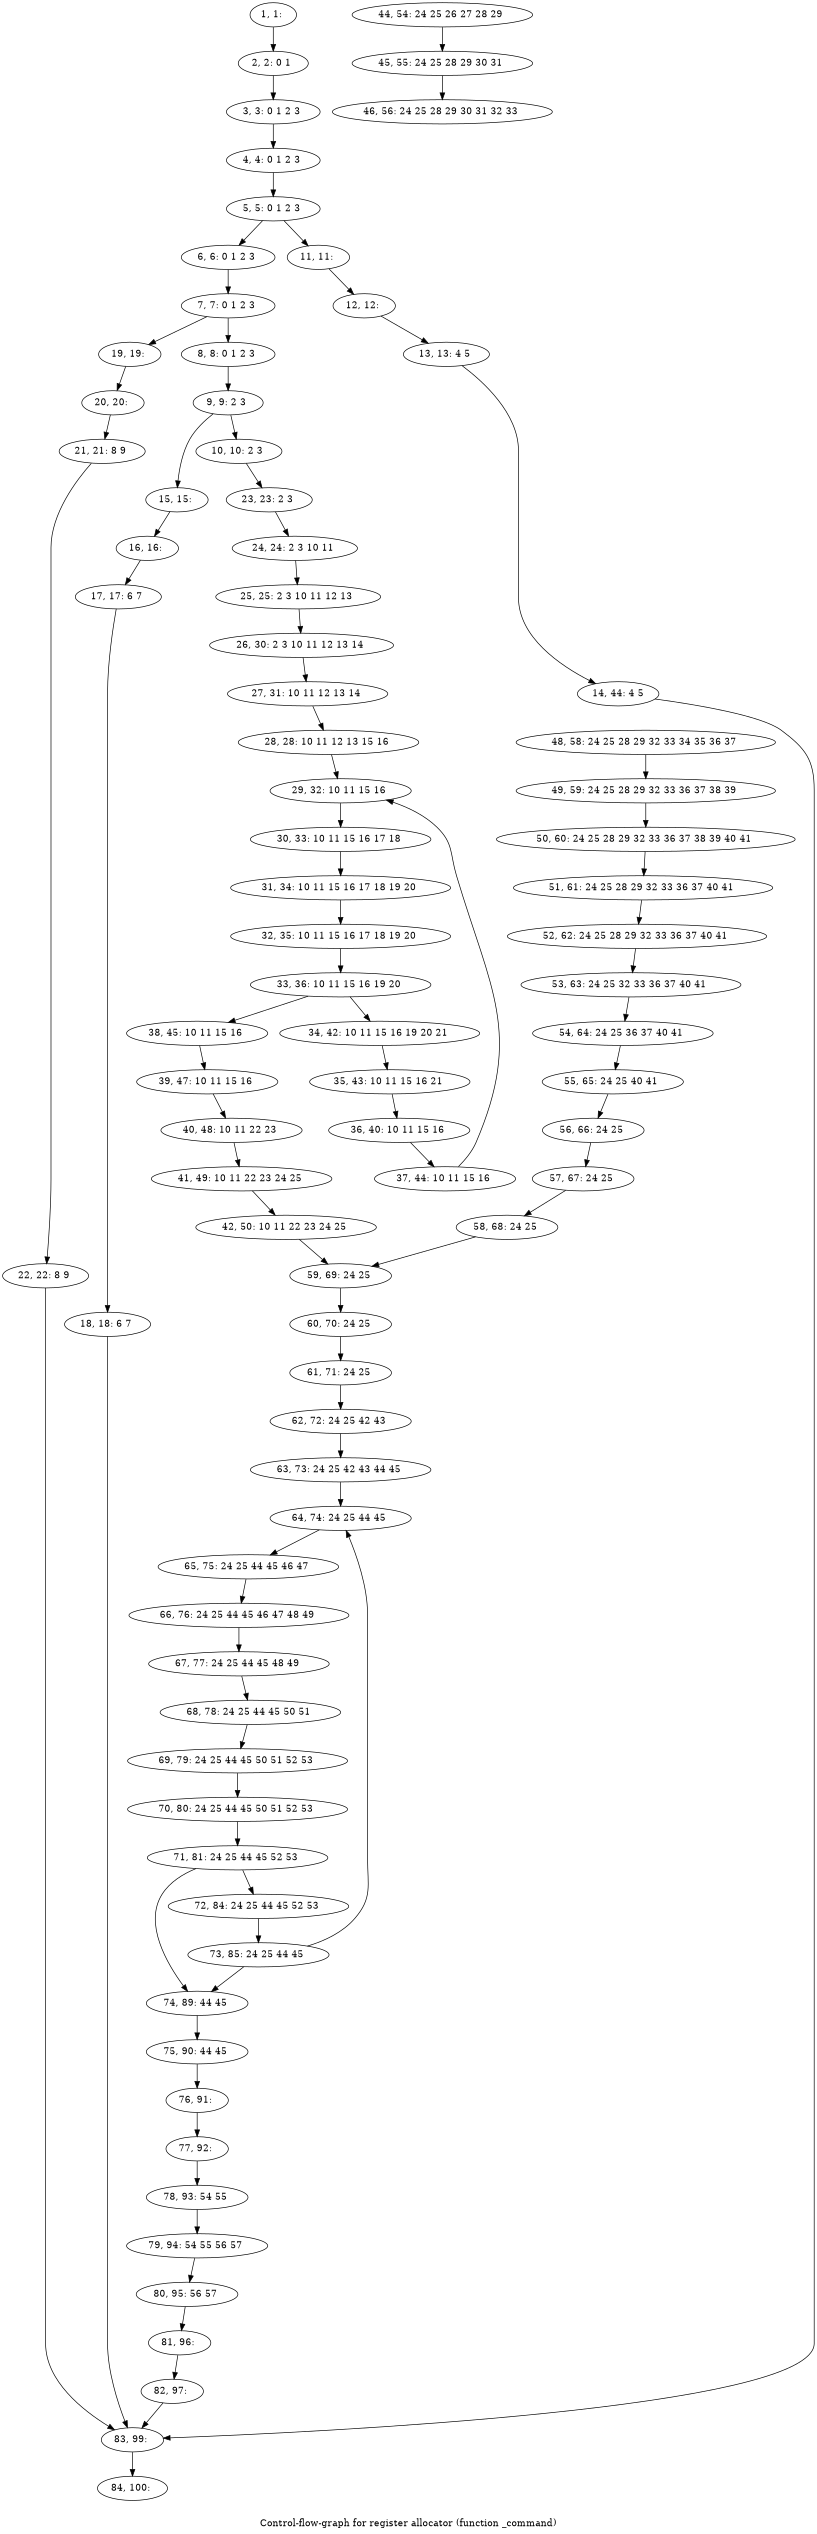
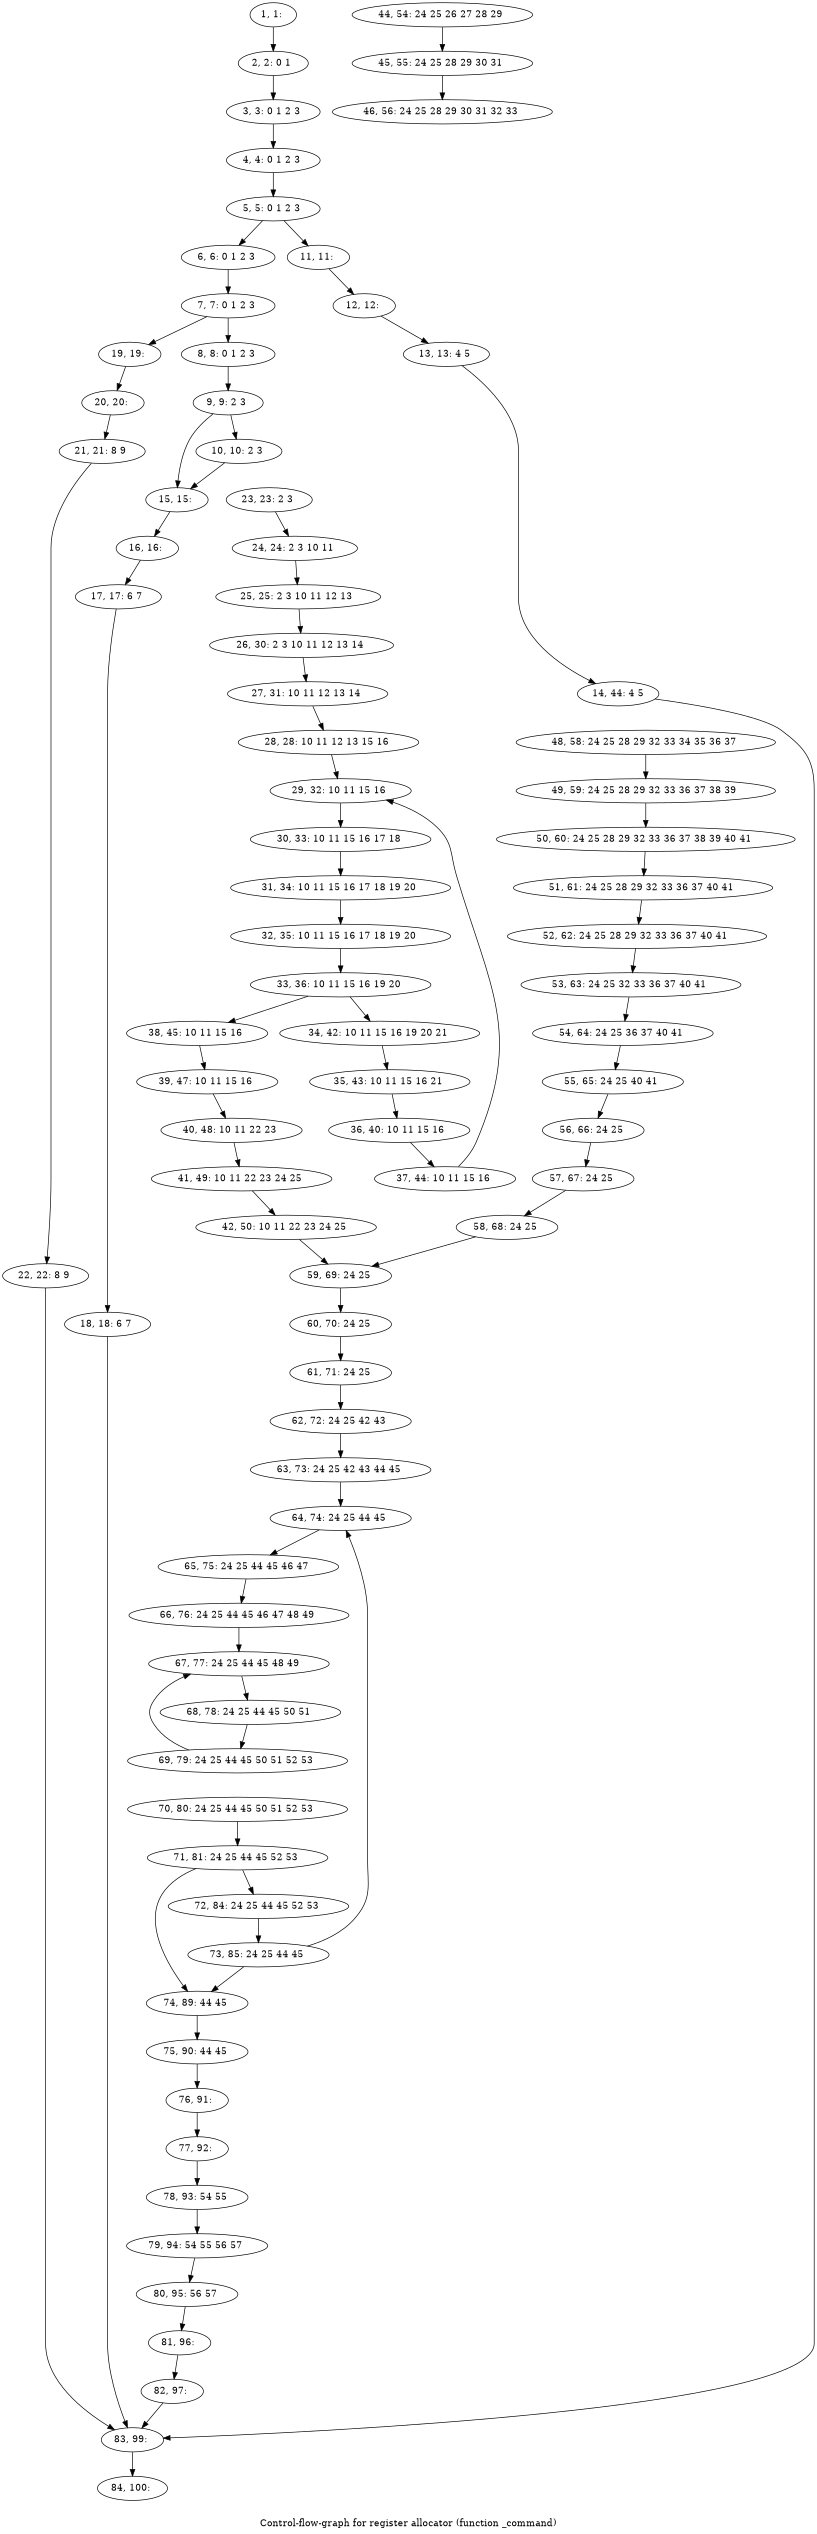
edge "10, 10: 2 3" -> "23, 23: 2 3": now "10, 10: 2 3" -> "15, 15:"
edge "69, 79: 24 25 44 45 50 51 52 53" -> "70, 80: 24 25 44 45 50 51 52 53": now "69, 79: 24 25 44 45 50 51 52 53" -> "67, 77: 24 25 44 45 48 49"
